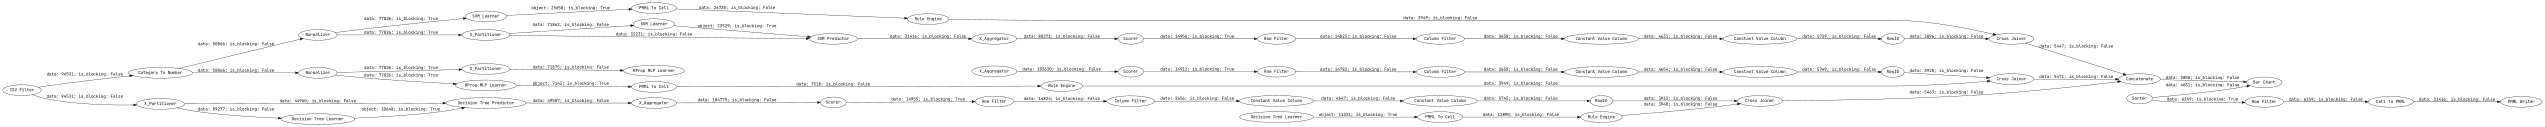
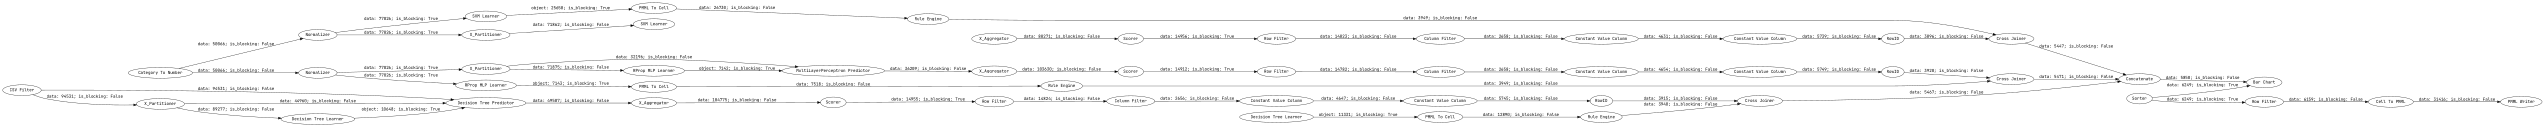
node "SVM Predictor": removed
node "MultiLayerPerceptron Predictor": added
edge "CSV Filter" -> "Category To Number": now "CSV Filter" -> "Decision Tree Predictor"
edge "Sorter" -> "Bar Chart": label "data: 4631; is_blocking: False" -> "data: 6249; is_blocking: True"
